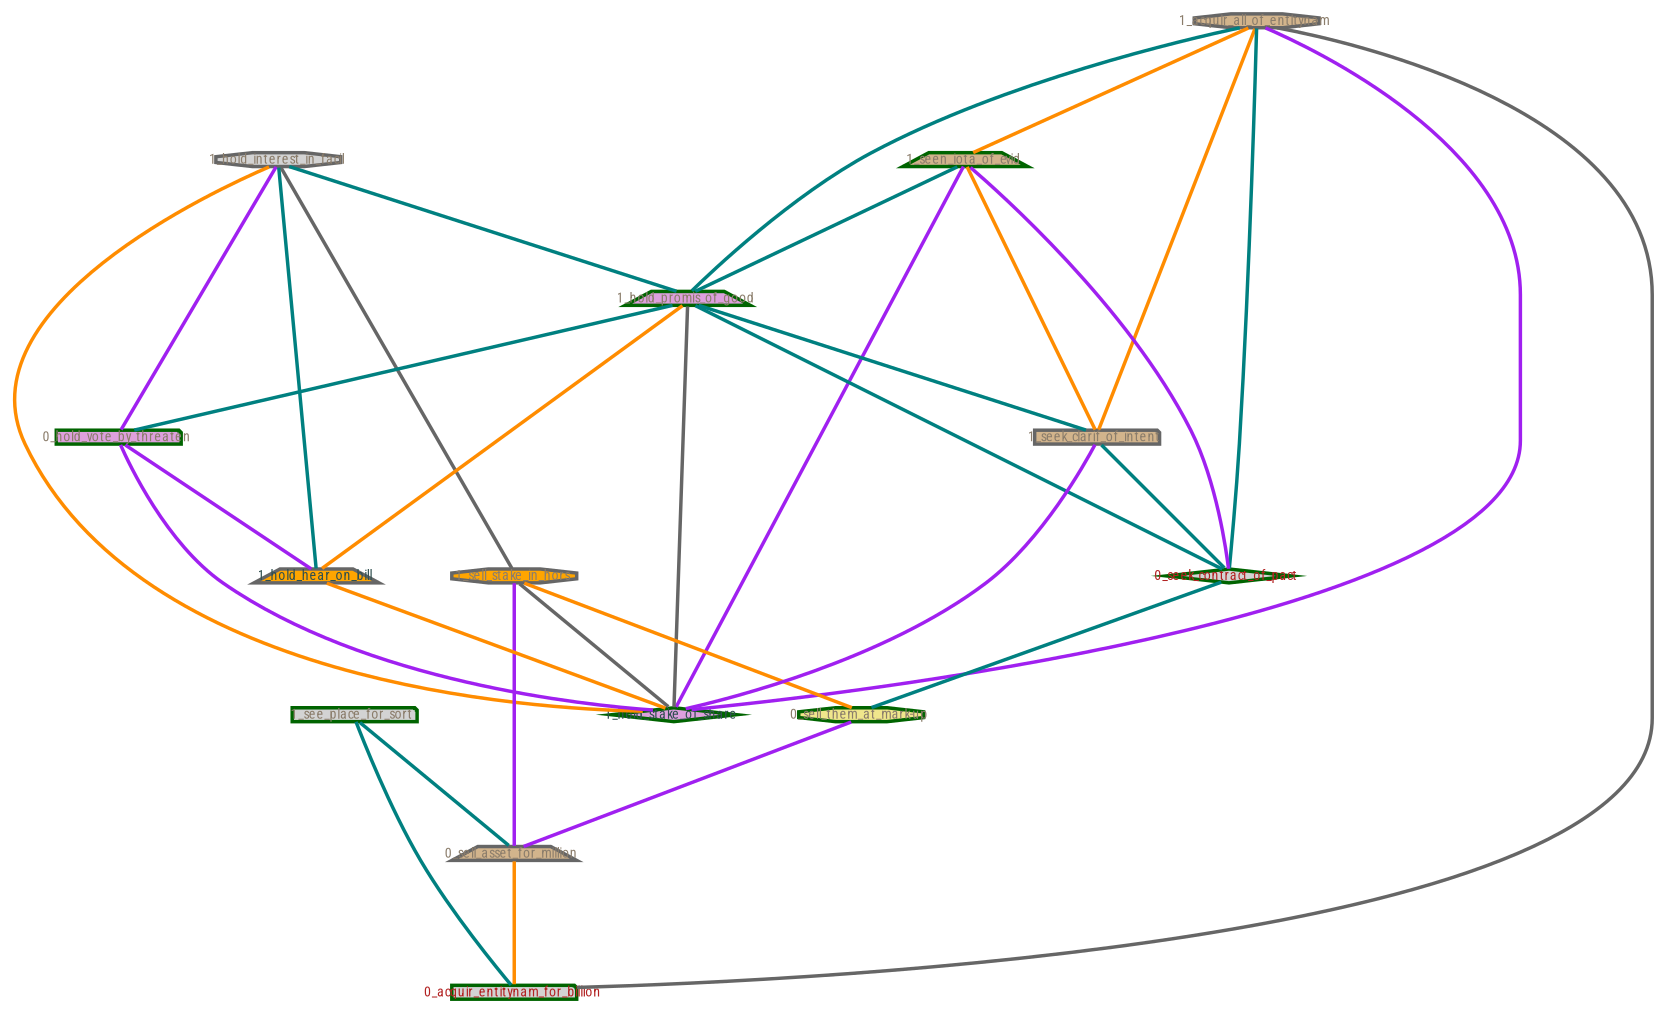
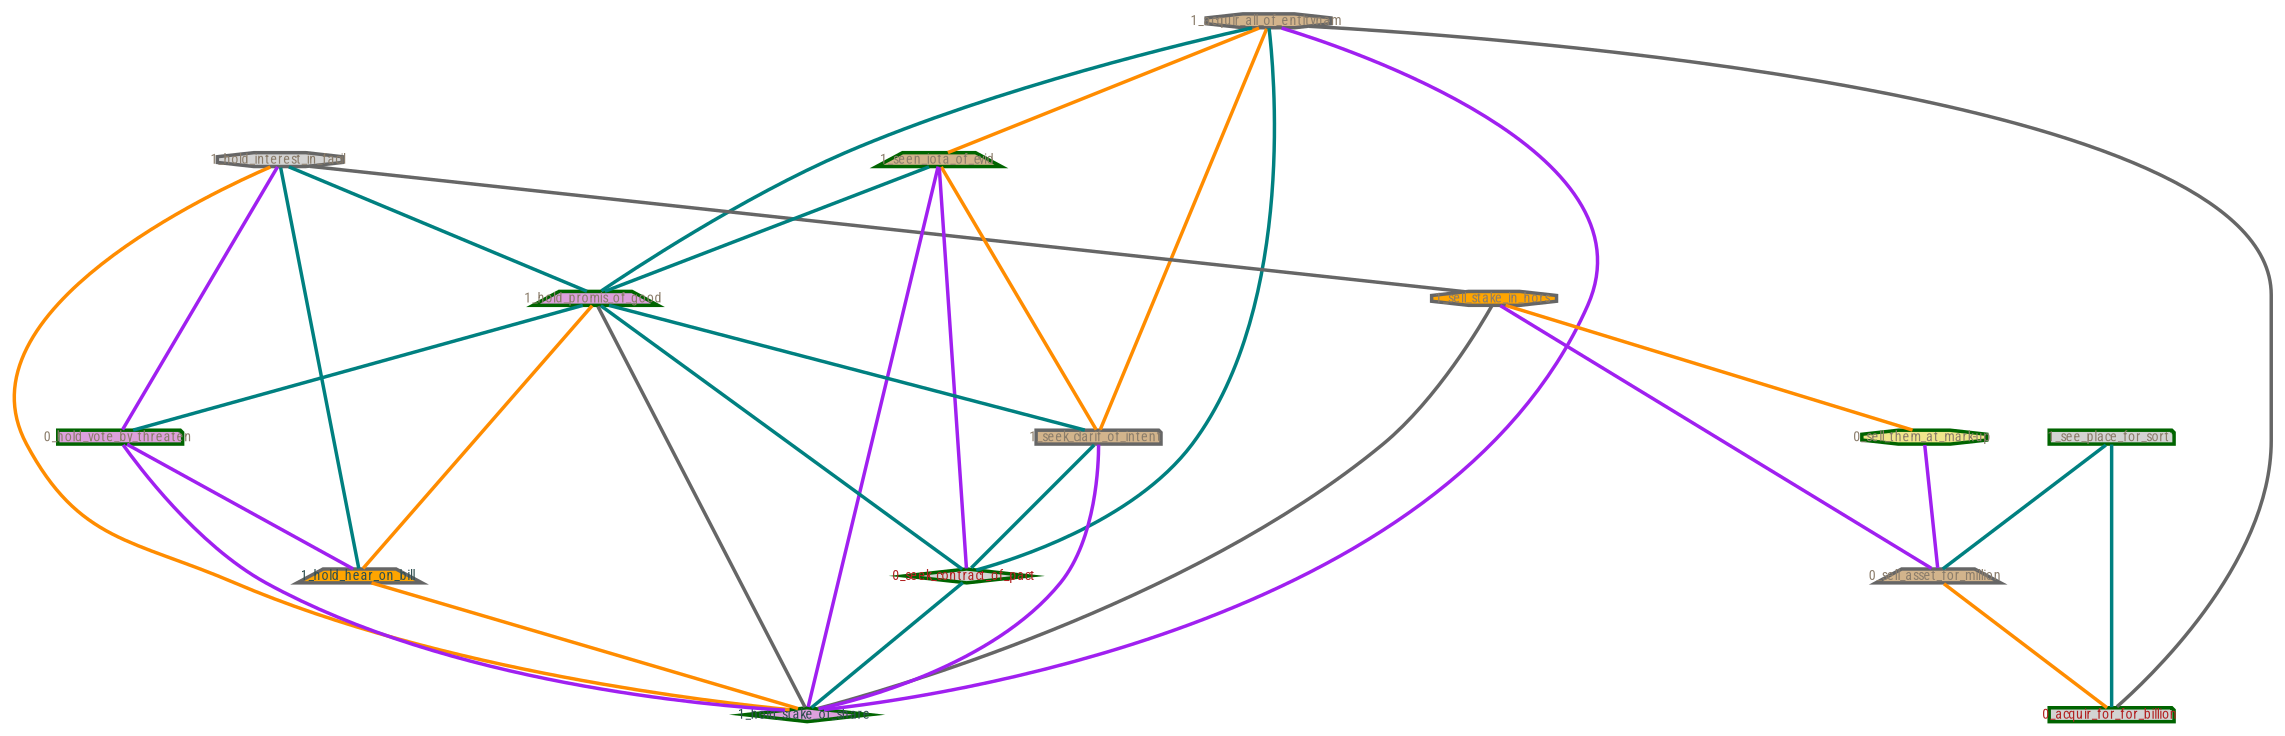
edge "0_seek_contract_of_pact" -- "0_sell_them_at_mark-up": now "0_seek_contract_of_pact" -- "1_hold_stake_of_share"
node "0_acquir_entitynam_for_billion": label "0_acquir_entitynam_for_billion" -> "0_acquir_for_for_billion"
